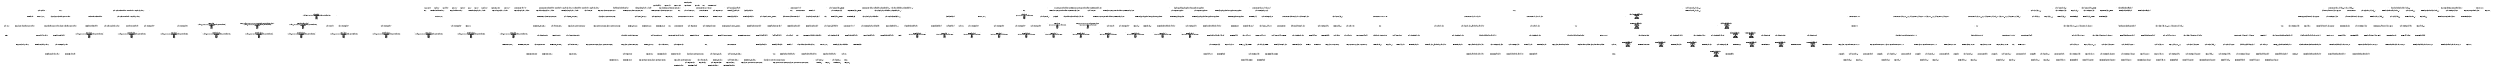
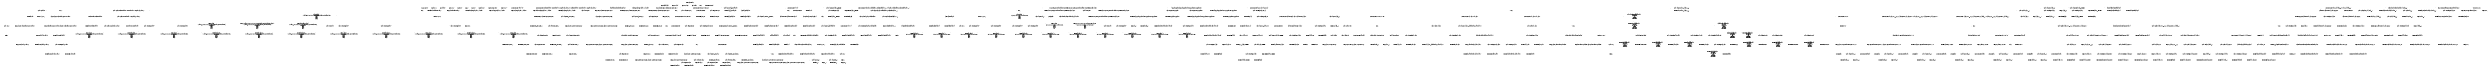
node "(PARAM,size_t req_ies_len)": removed
node "(ZNK,sta,ap_free_sta(hapd, sta))": label "(ZNK,sta,ap_free_sta(hapd, sta))" -> "(IDENTIFIER,sta,ap_free_sta(hapd, sta))"
node "(IDENTIFIER,ie,ie = elems.wpa_ie - 2)": label "(IDENTIFIER,ie,ie = elems.wpa_ie - 2)" -> "(IDENTIFIER,ie,ie = elems.disassoc_ie - 2)"
